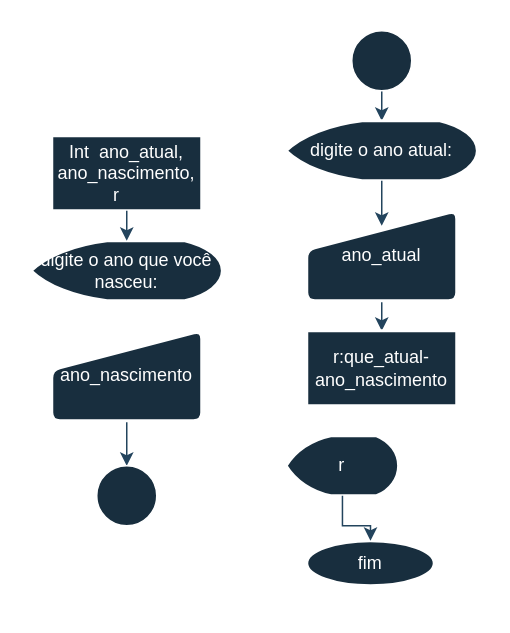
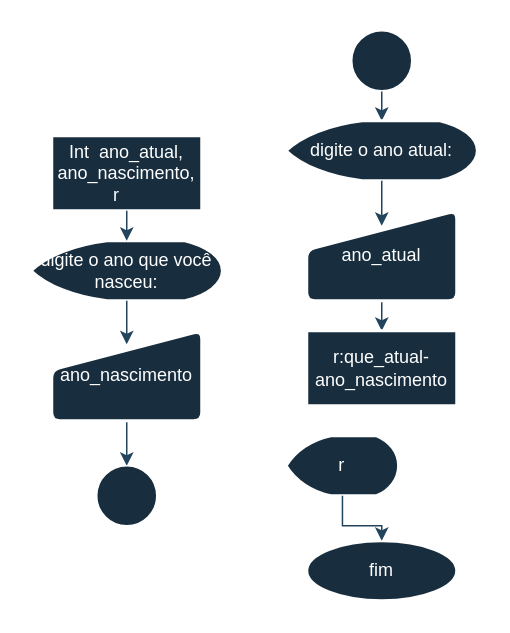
edge "digite o ano que você nasceu:" -> "ano_nascimento": added
node "fim": size 128x45 -> 150x60
